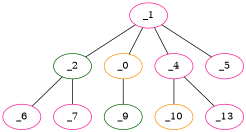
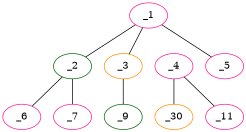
edge "_1" -- "_4": removed
node "_0": label "_0" -> "_3"
node "_10": label "_10" -> "_30"
node "_13": label "_13" -> "_11"
